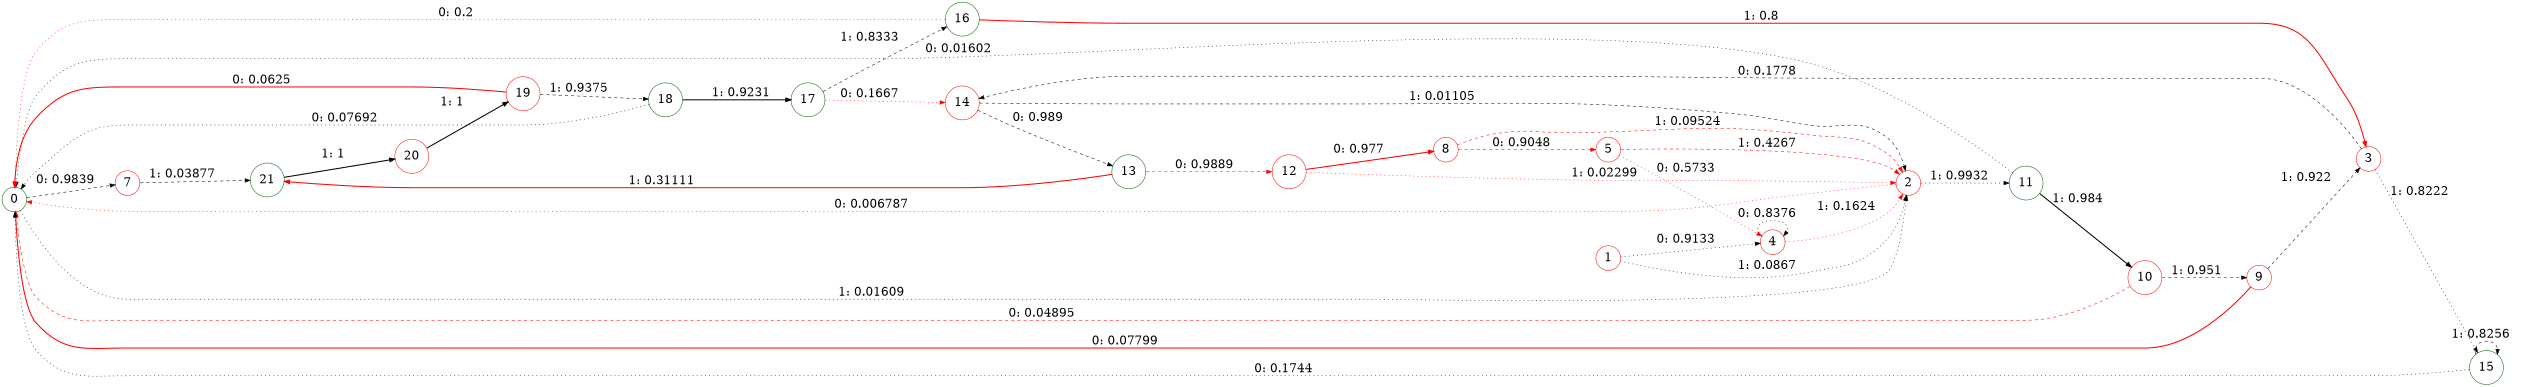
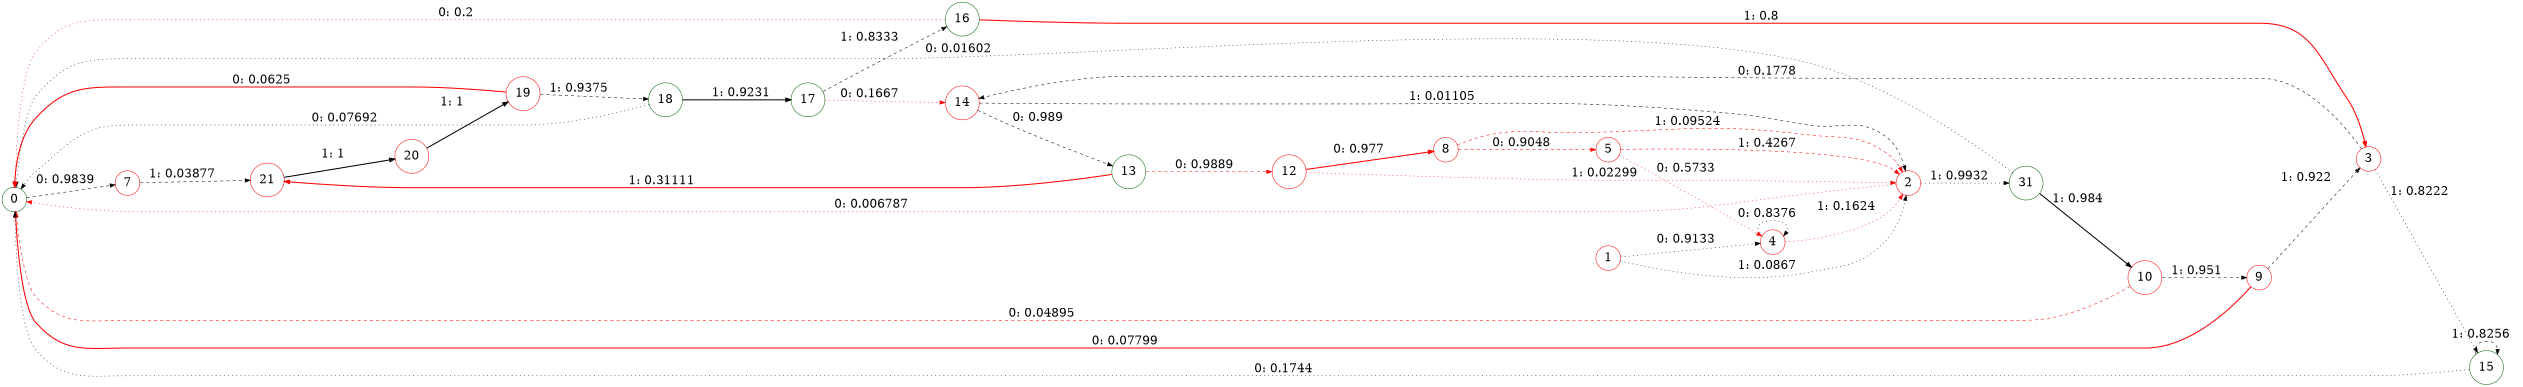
node "21": color darkgreen -> red
node "11": label "11" -> "31"
edge "0" -> "2": removed, label "1: 0.01609"
